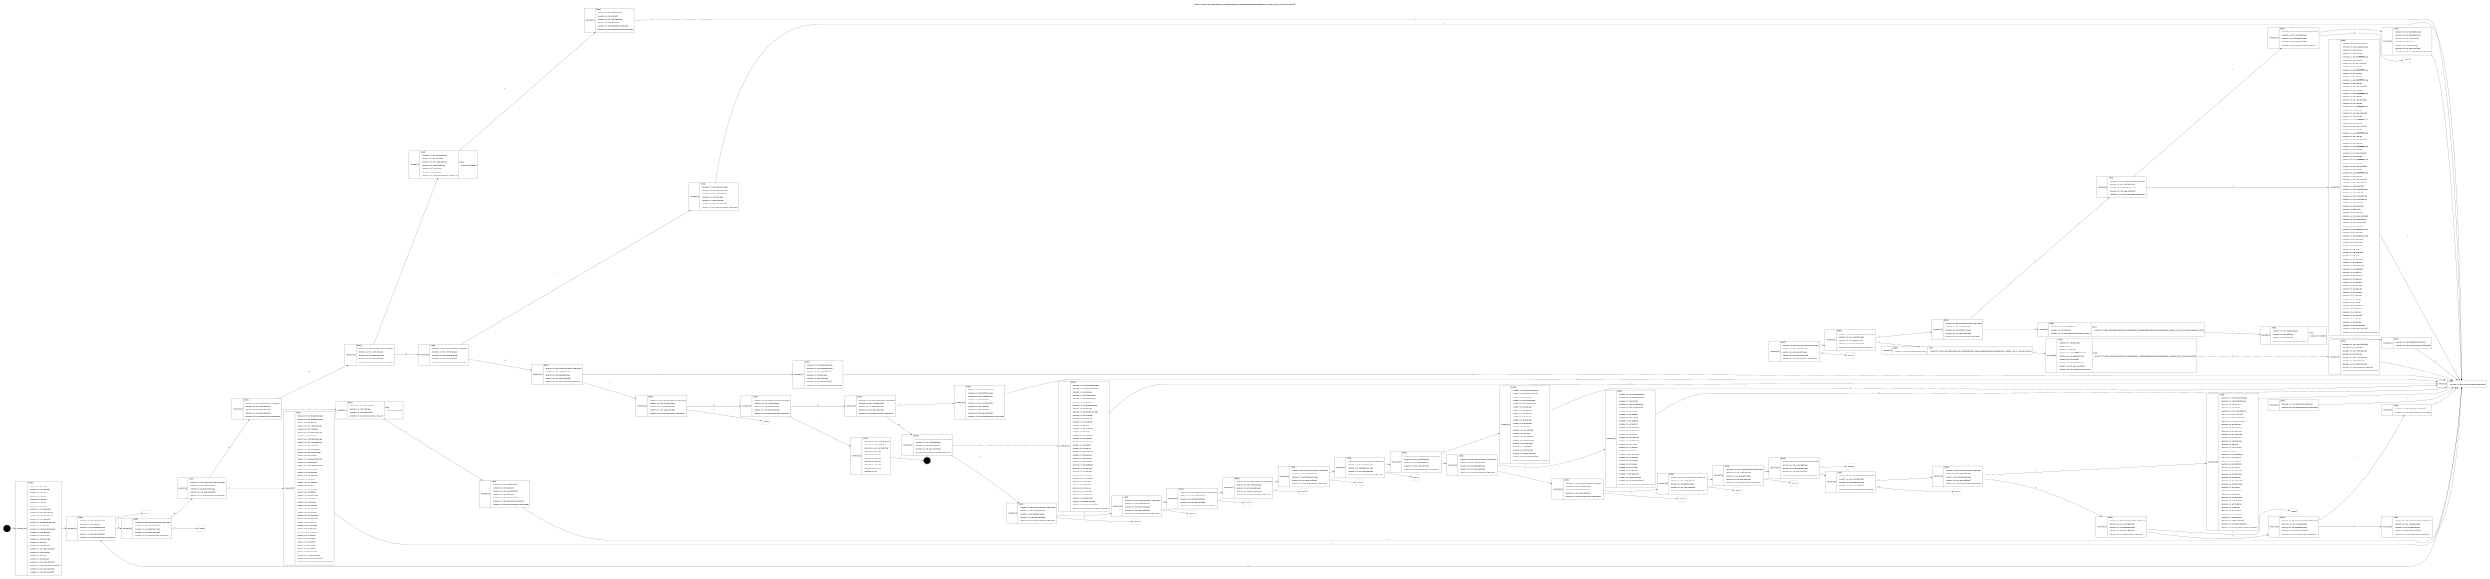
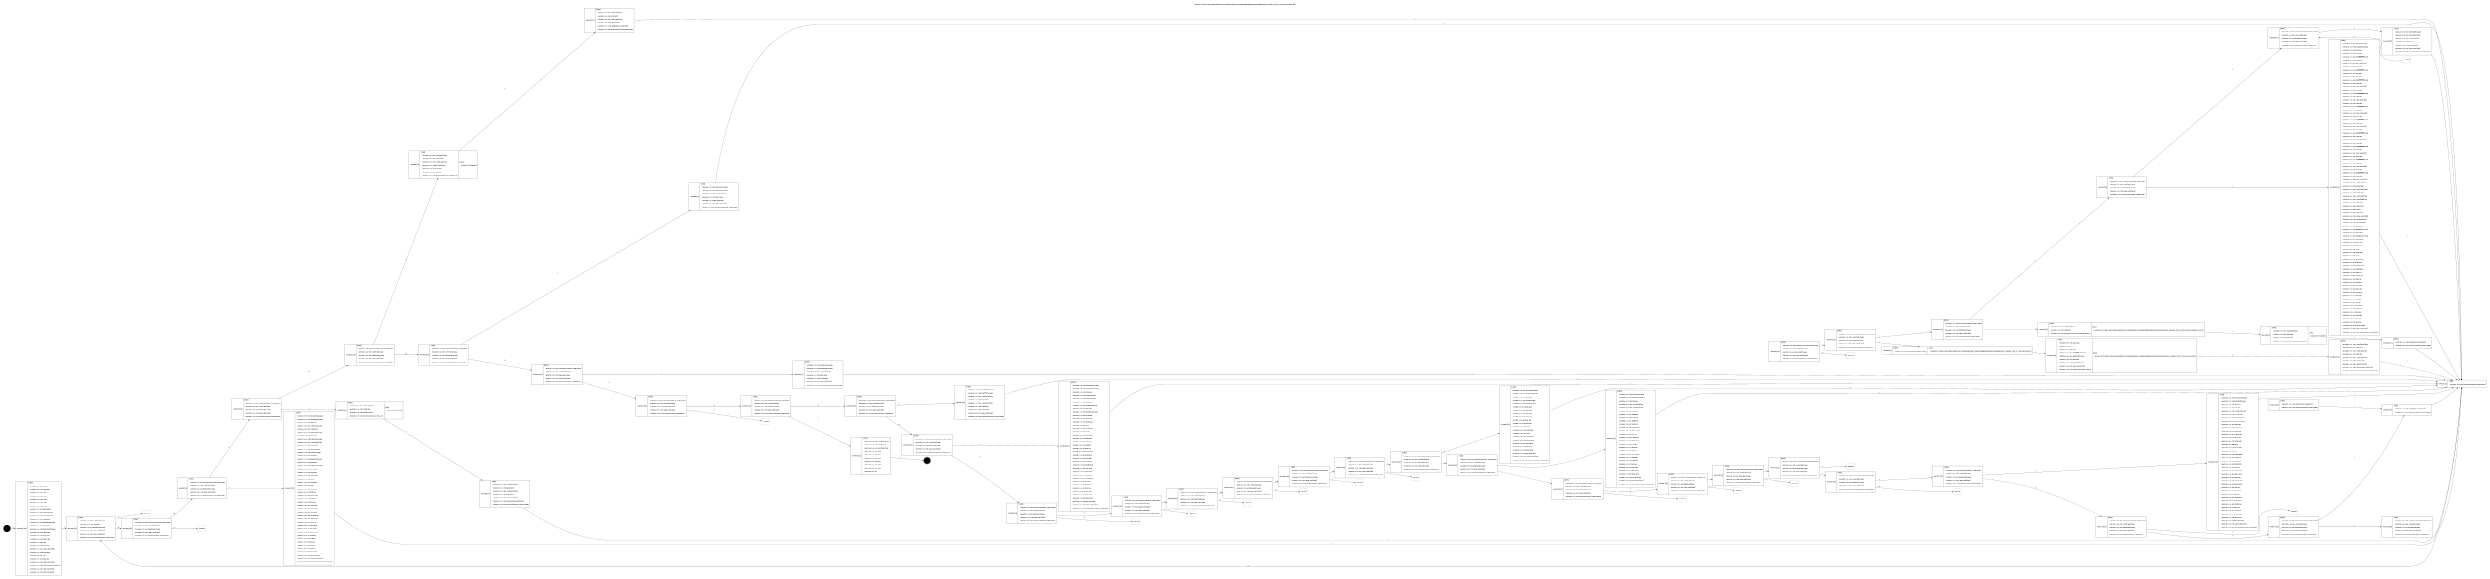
edge "0x401858 [28]" -> "0x401874": reversed
edge "0x4020bc [12]" -> "0x4021d1 [5]": now "0x4020bc [12]" -> "0x401ce3 [12]"
